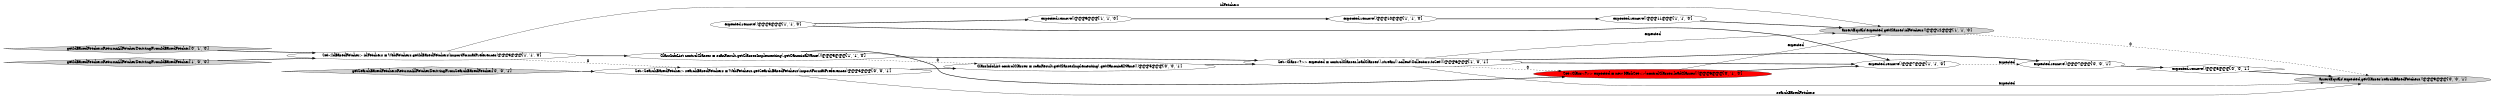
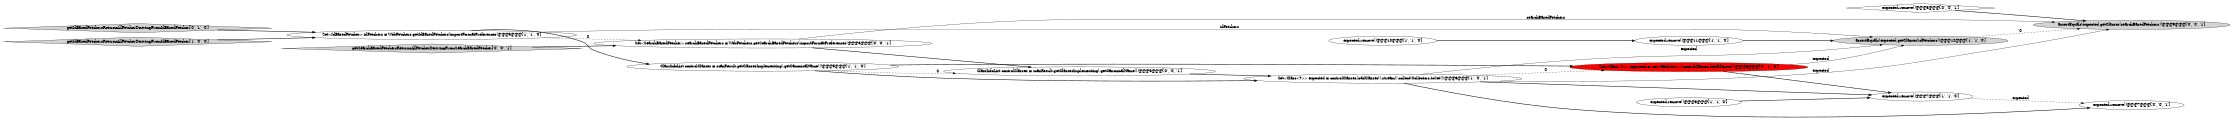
node "expected.remove()@@@9@@@['1', '1', '0']": removed
edge "expected.remove()@@@7@@@['0', '0', '1']" -> "expected.remove()@@@8@@@['0', '0', '1']": removed
